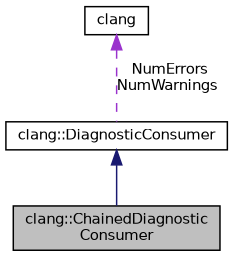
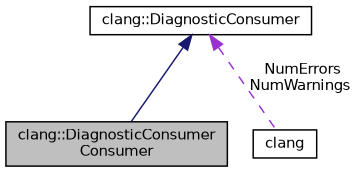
edge "clang::DiagnosticConsumer" -> "clang": reversed
node "clang::ChainedDiagnostic Consumer": label "clang::ChainedDiagnostic Consumer" -> "clang::DiagnosticConsumer Consumer"
